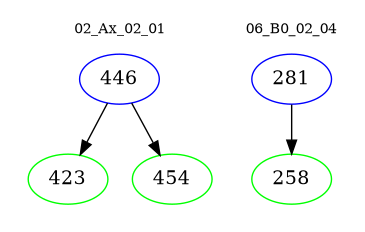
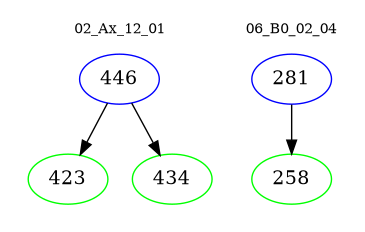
cluster "02_Ax_02_01": label "02_Ax_02_01" -> "02_Ax_12_01"
node "454": label "454" -> "434"
